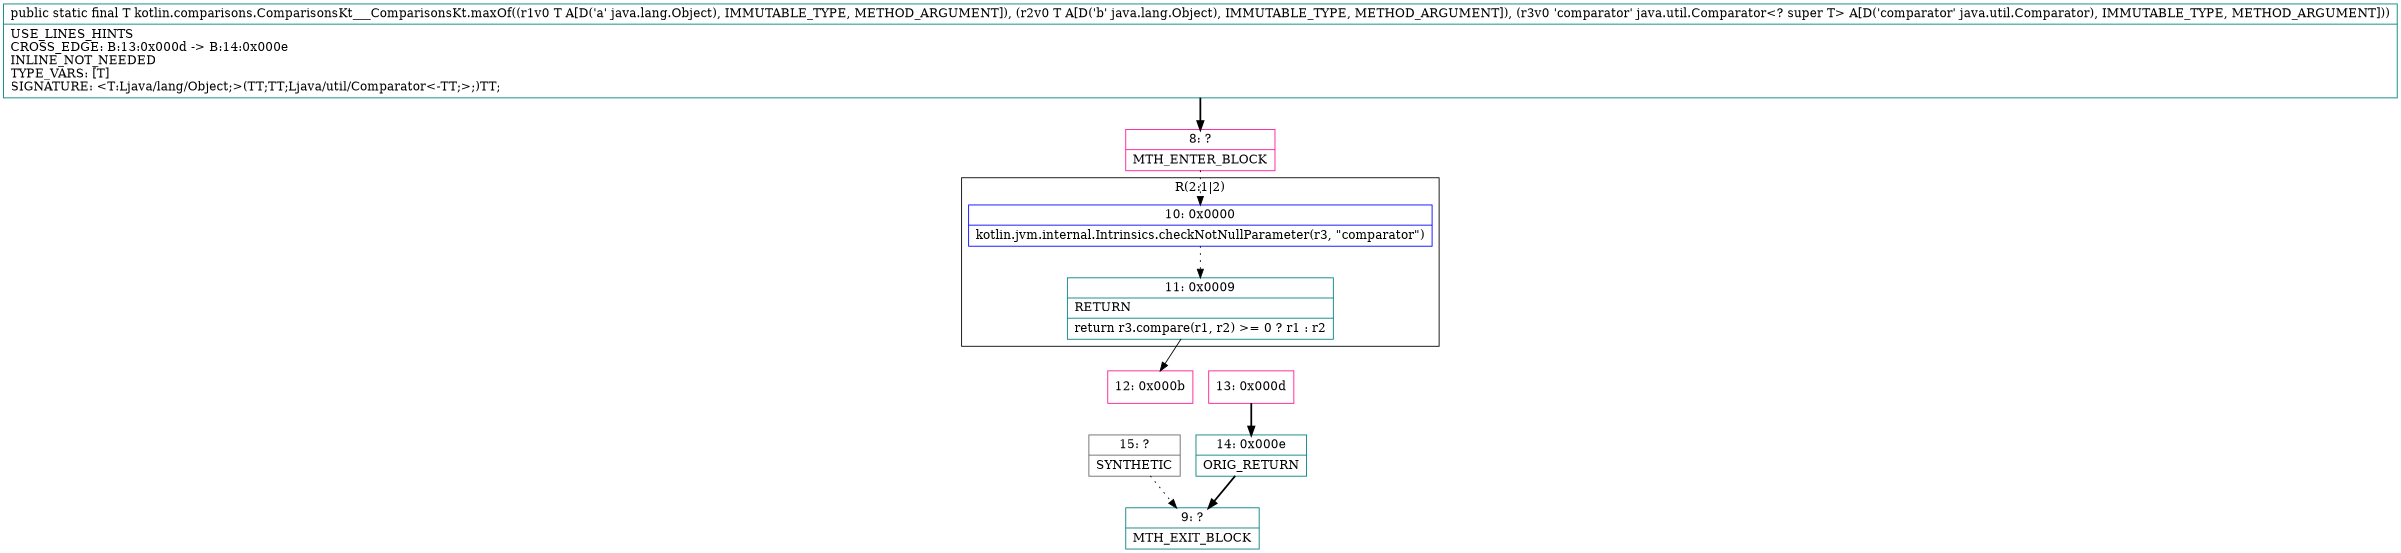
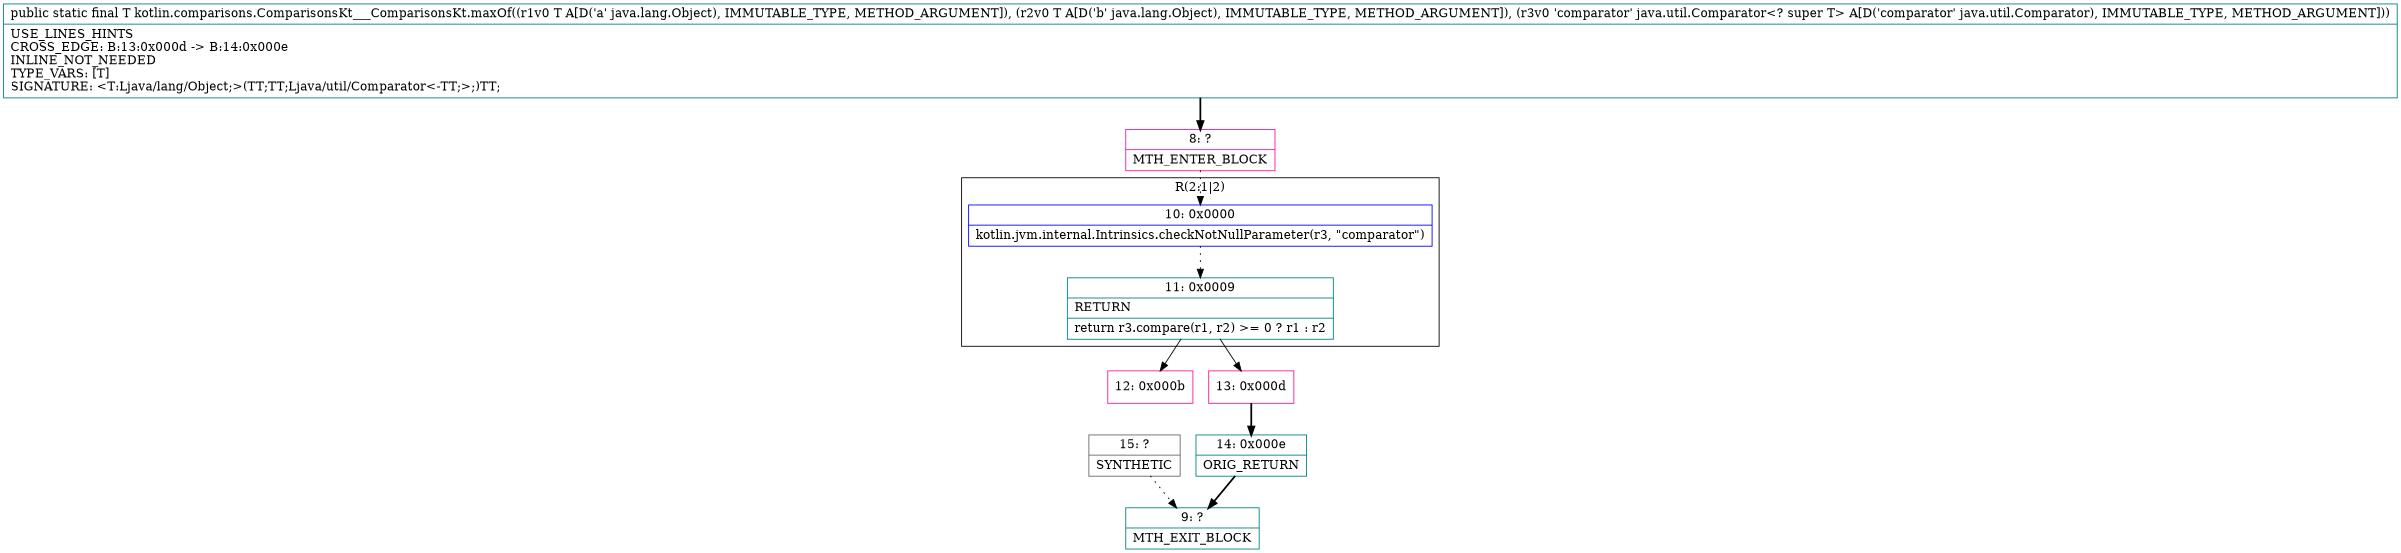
edge "11: 0x0009" -> "13: 0x000d": added
